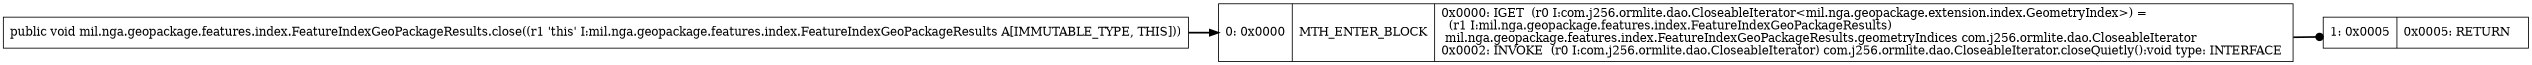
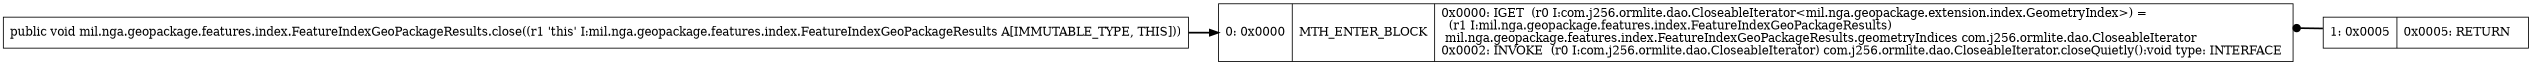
edge "0: 0x0000" -> "1: 0x0005": reversed
